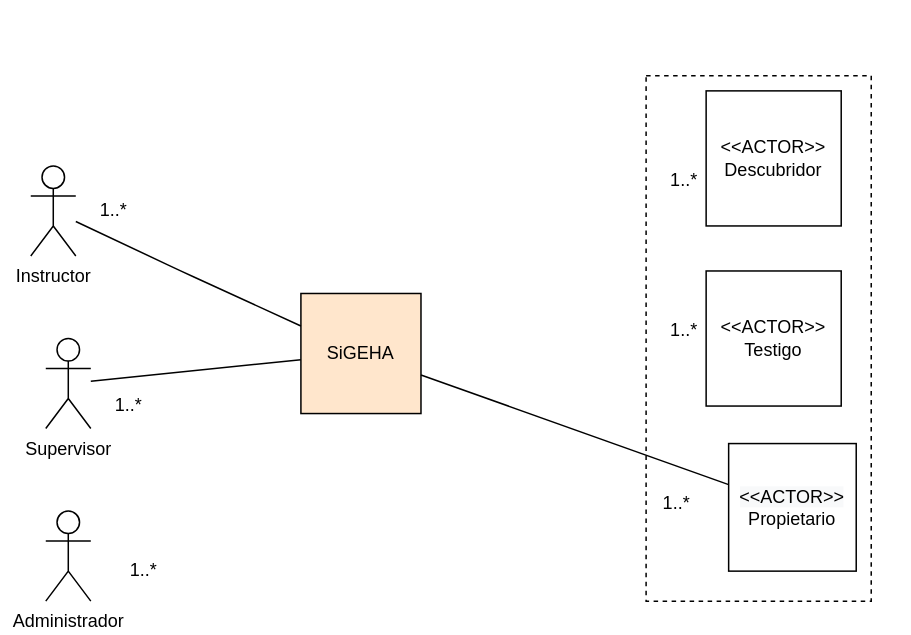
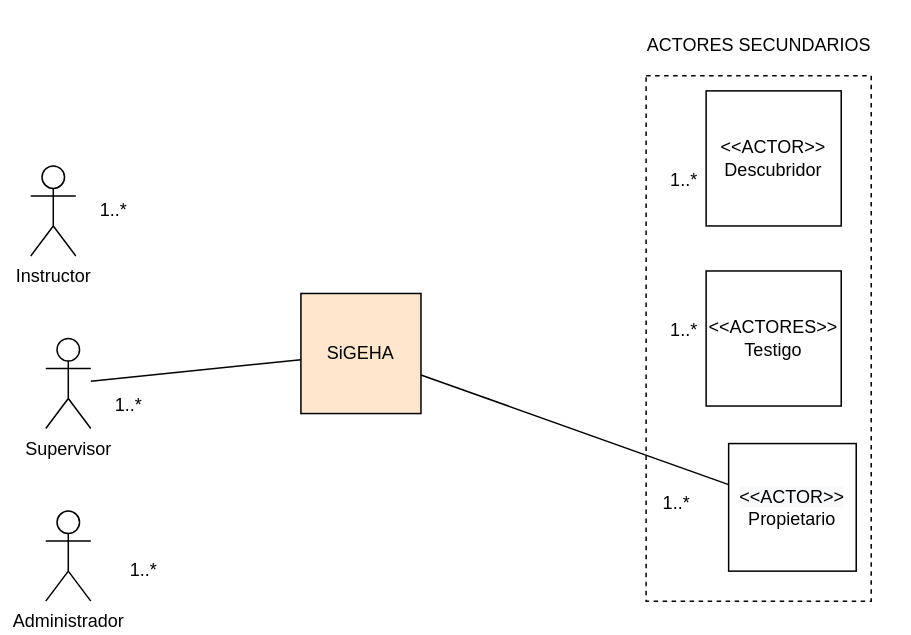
node "ACTORES SECUNDARIOS": added
edge "Instructor" -- "SiGEHA": removed
node "<<ACTOR>> Testigo": label "<<ACTOR>> Testigo" -> "<<ACTORES>> Testigo"
